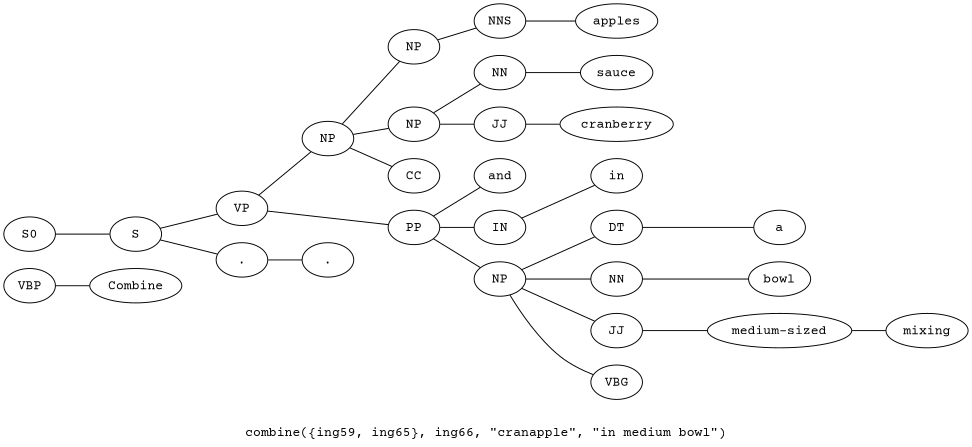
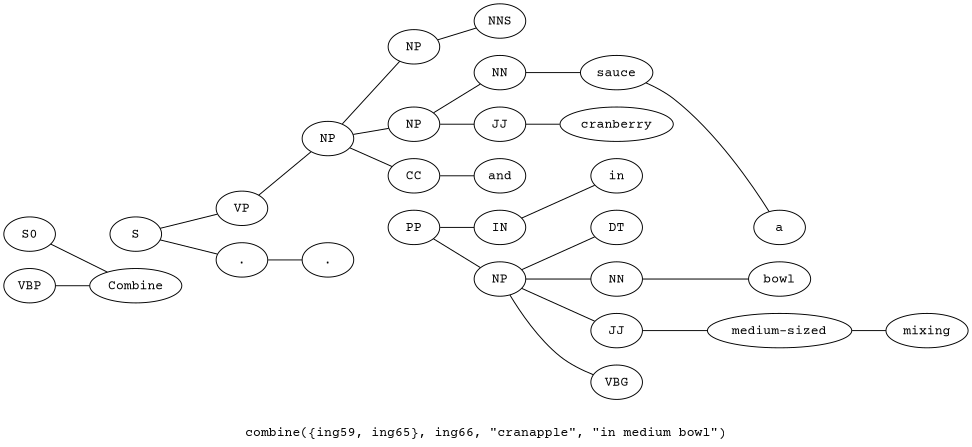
node "apples": removed
edge "and" -- "PP": now "and" -- "CC"
edge "VP" -- "PP": removed
edge "DT" -- "a": now "sauce" -- "a"
edge "S0" -- "S": now "S0" -- "Combine"
